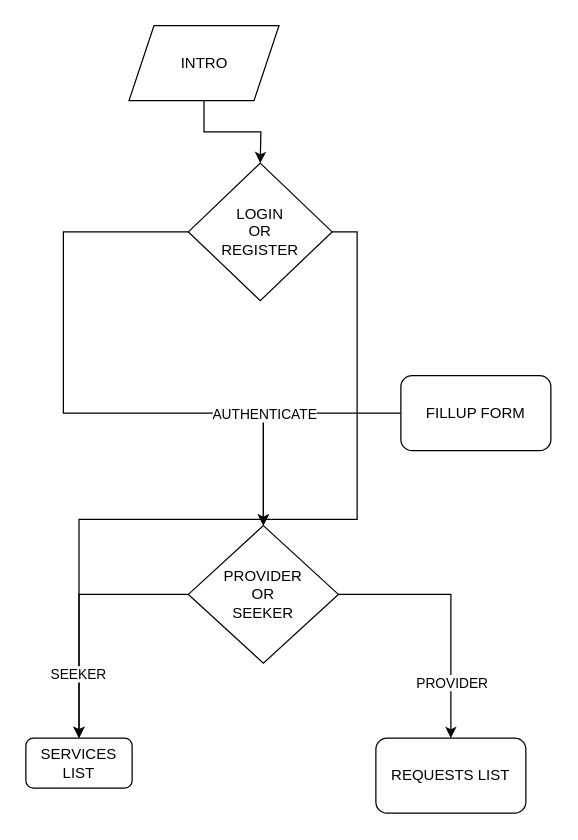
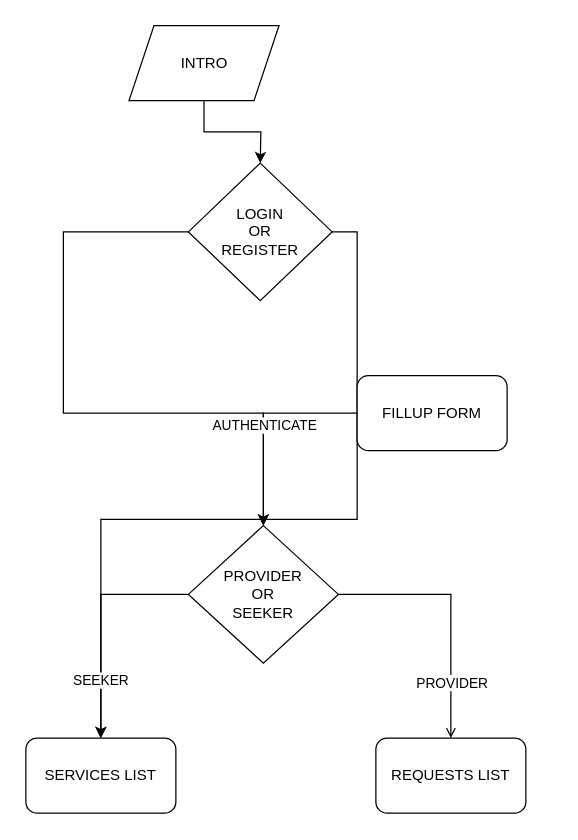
node "FILLUP FORM": moved (476, 413) -> (432, 413)
edge "PROVIDER OR SEEKER" -> "REQUESTS LIST": arrowhead classic -> open
node "SERVICES LIST": size 106x50 -> 150x75
